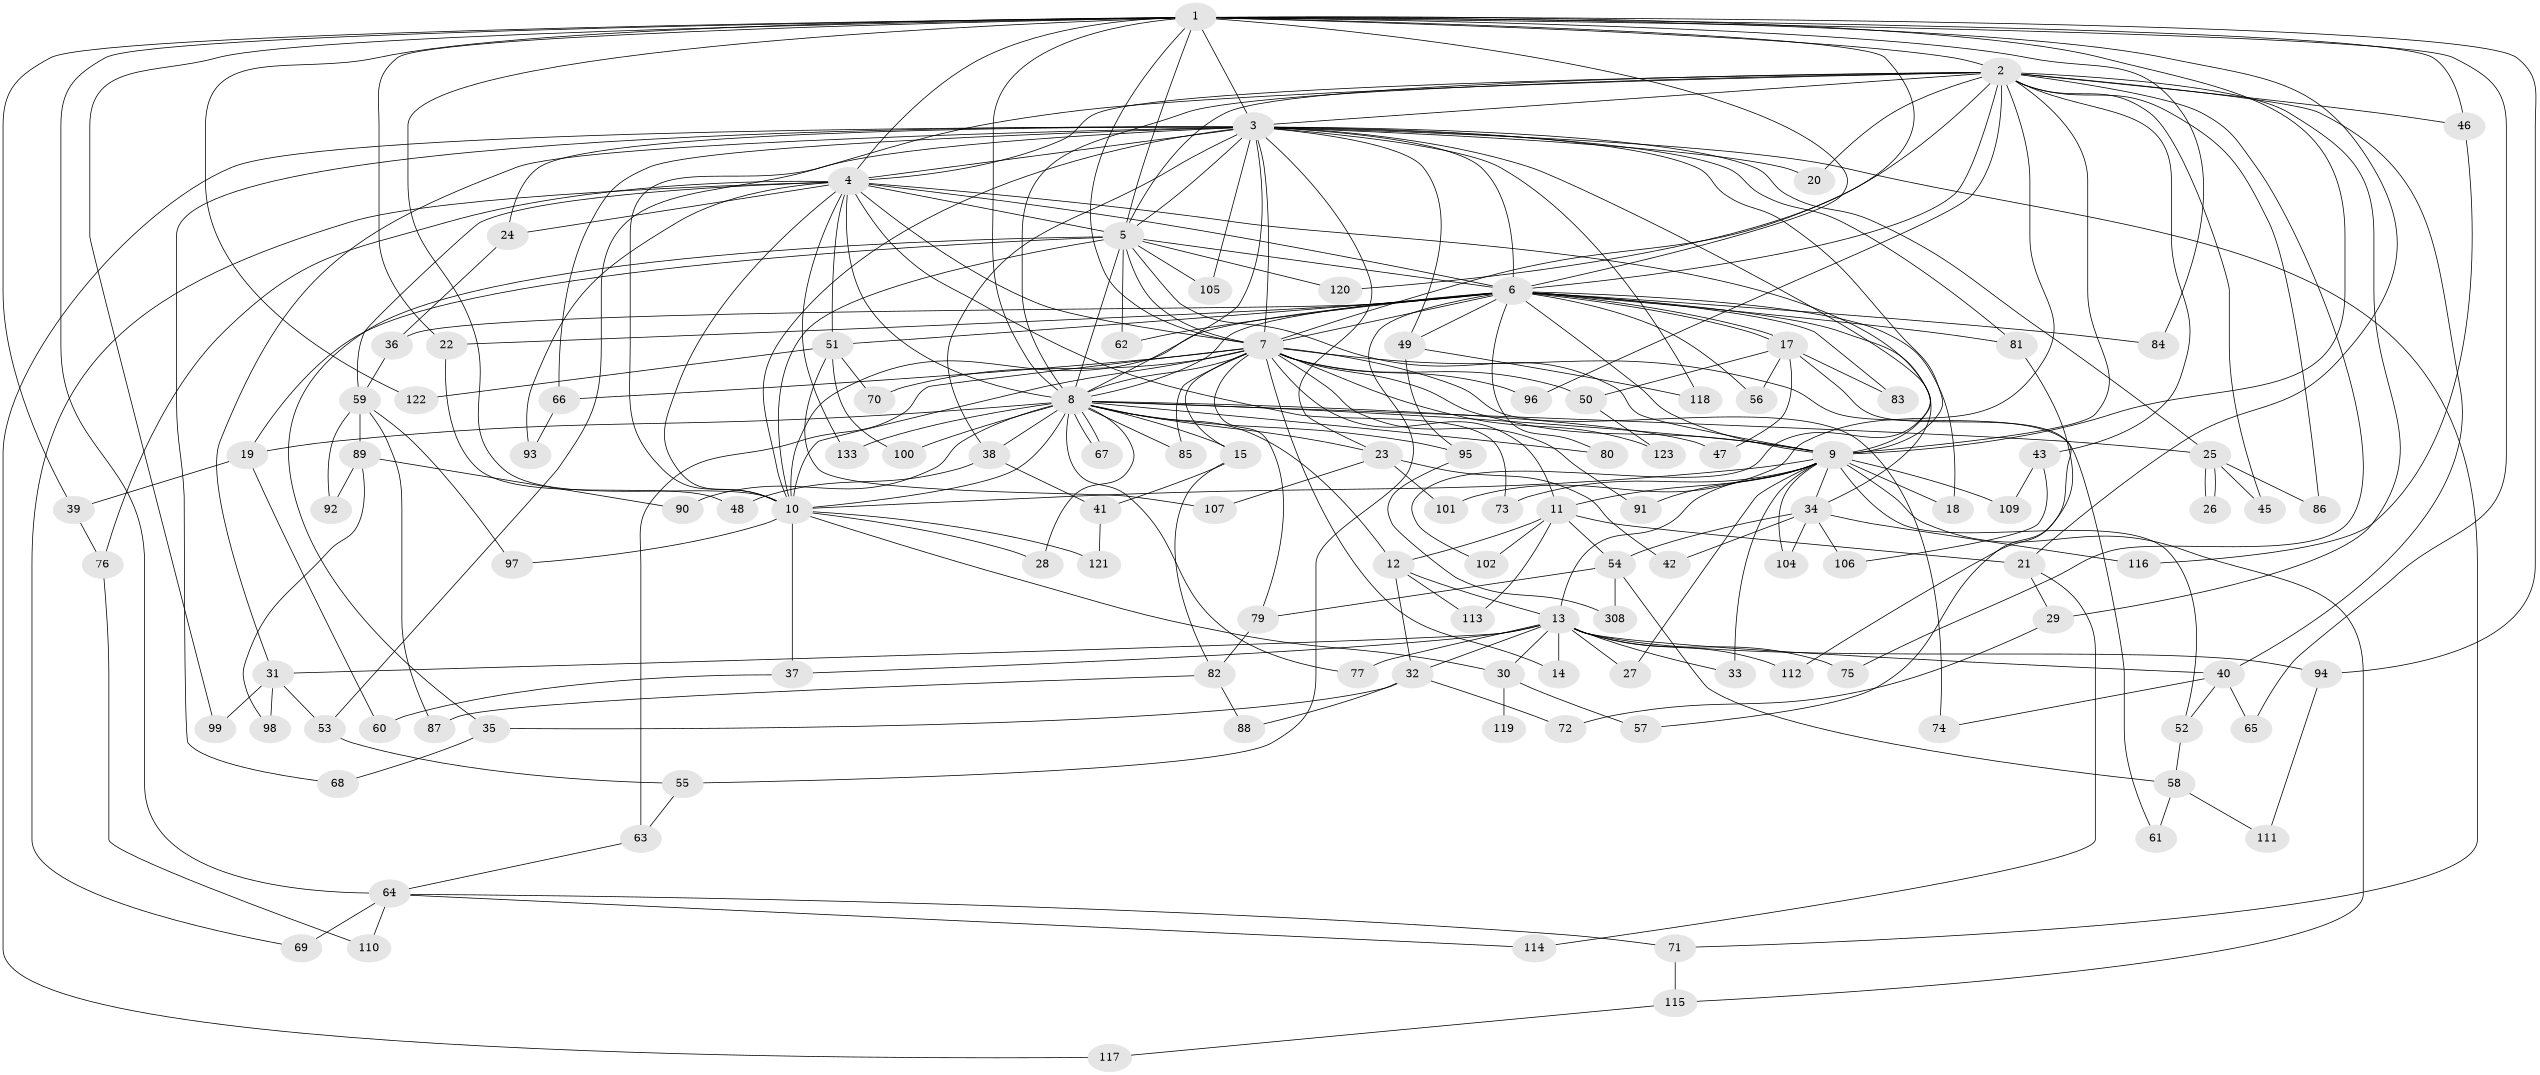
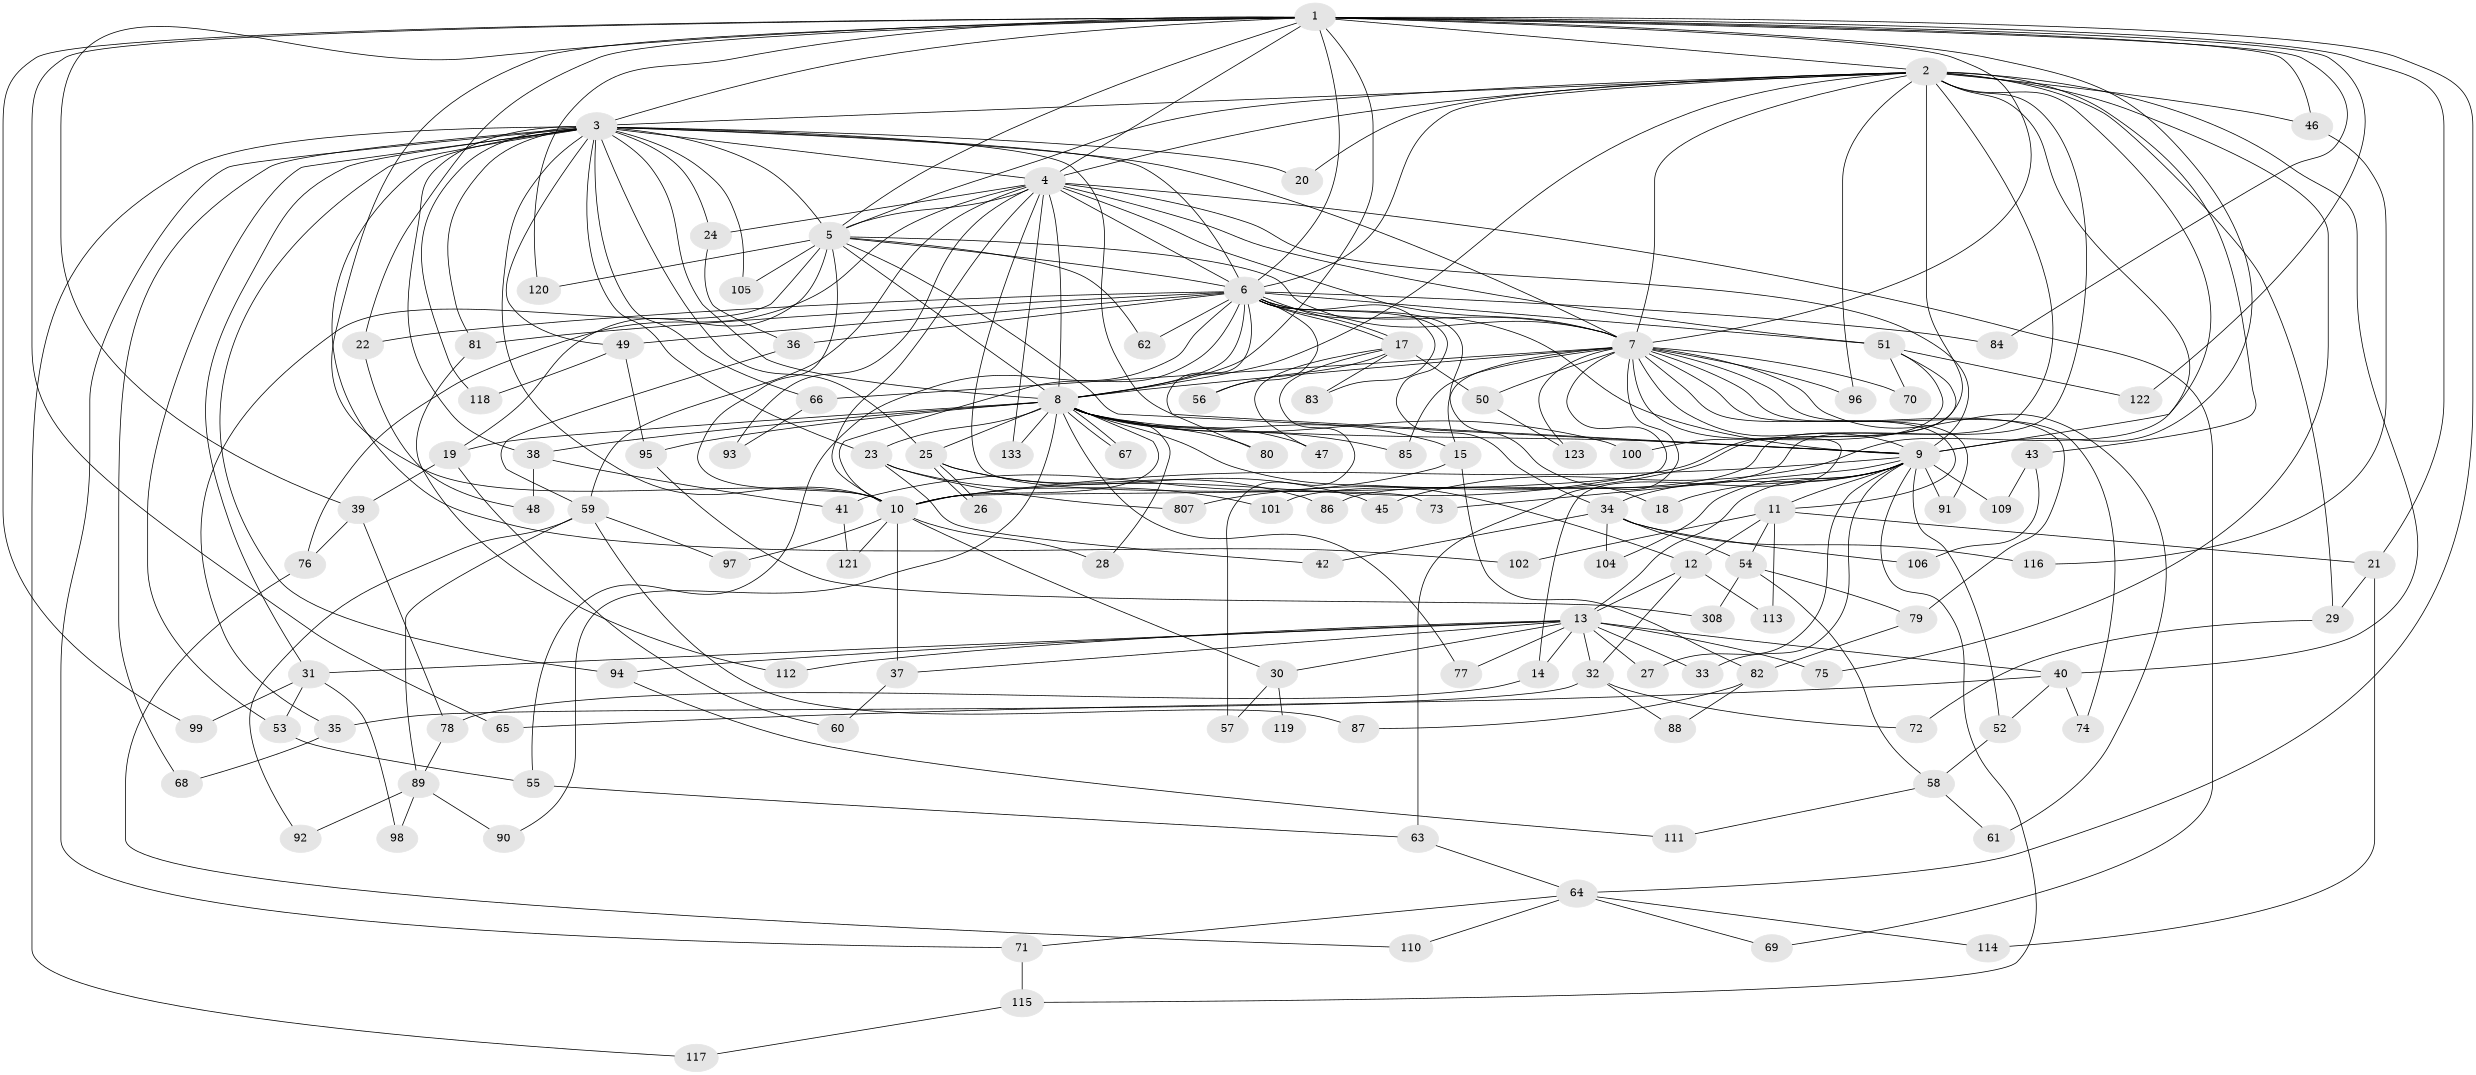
edge "1" -- "94": now "3" -- "94"
node "107": label "107" -> "807"
node "78": added
